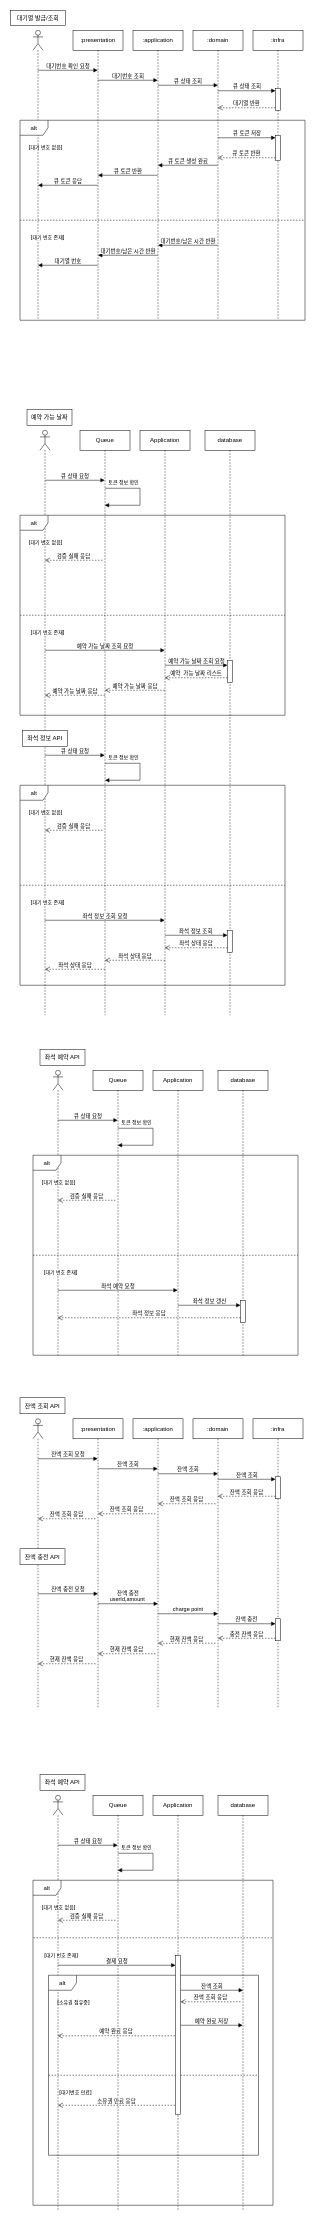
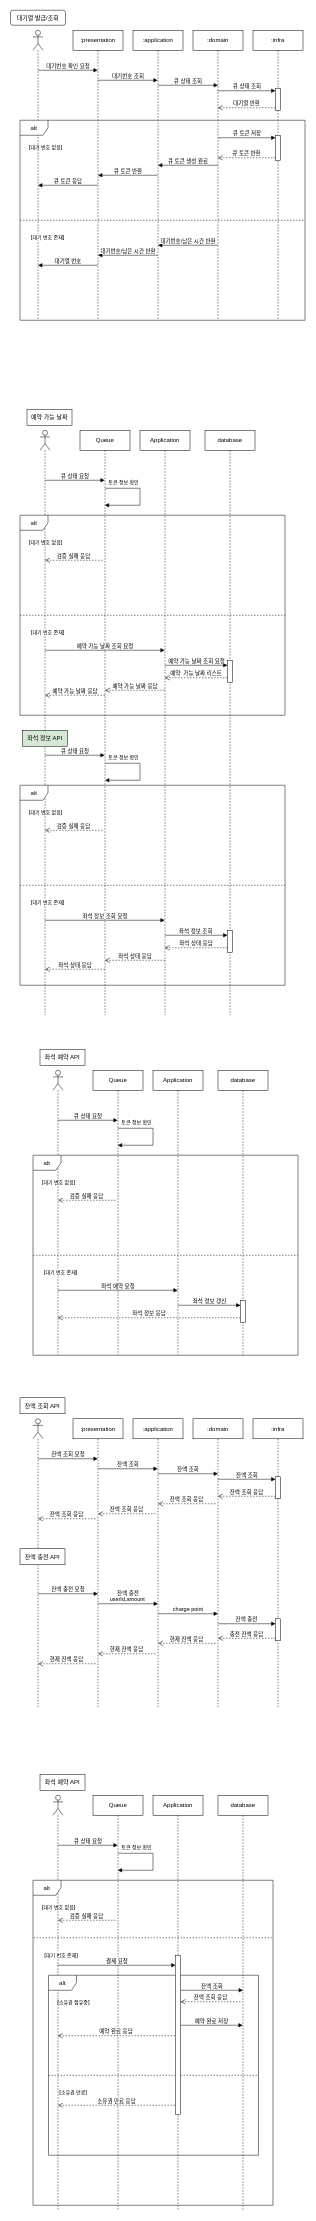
node "대기열 발급/조회": shape rectangle -> rounded rectangle
node "좌석 정보 API": fillcolor #ffffff -> #d5e8d4
node "[대기번호 만료]": label "[대기번호 만료]" -> "[소유권 만료]"
